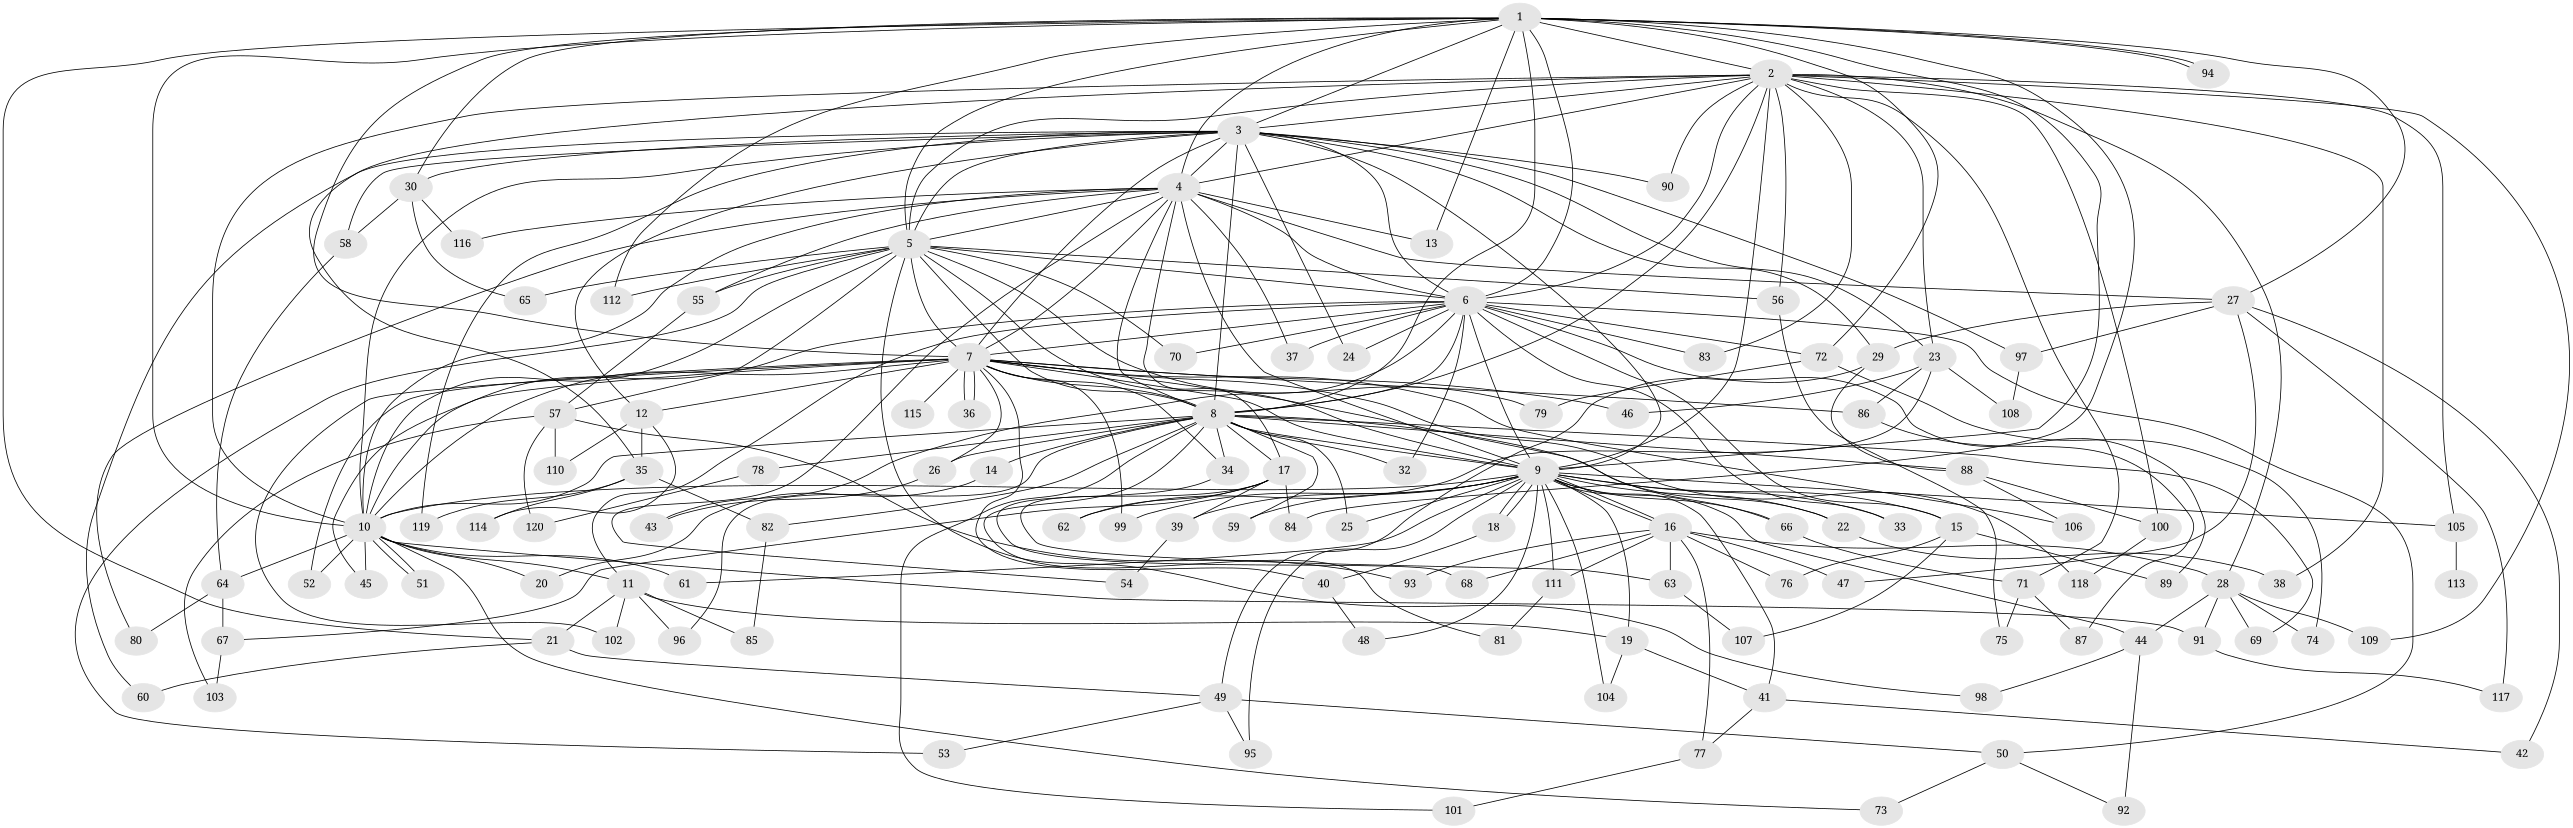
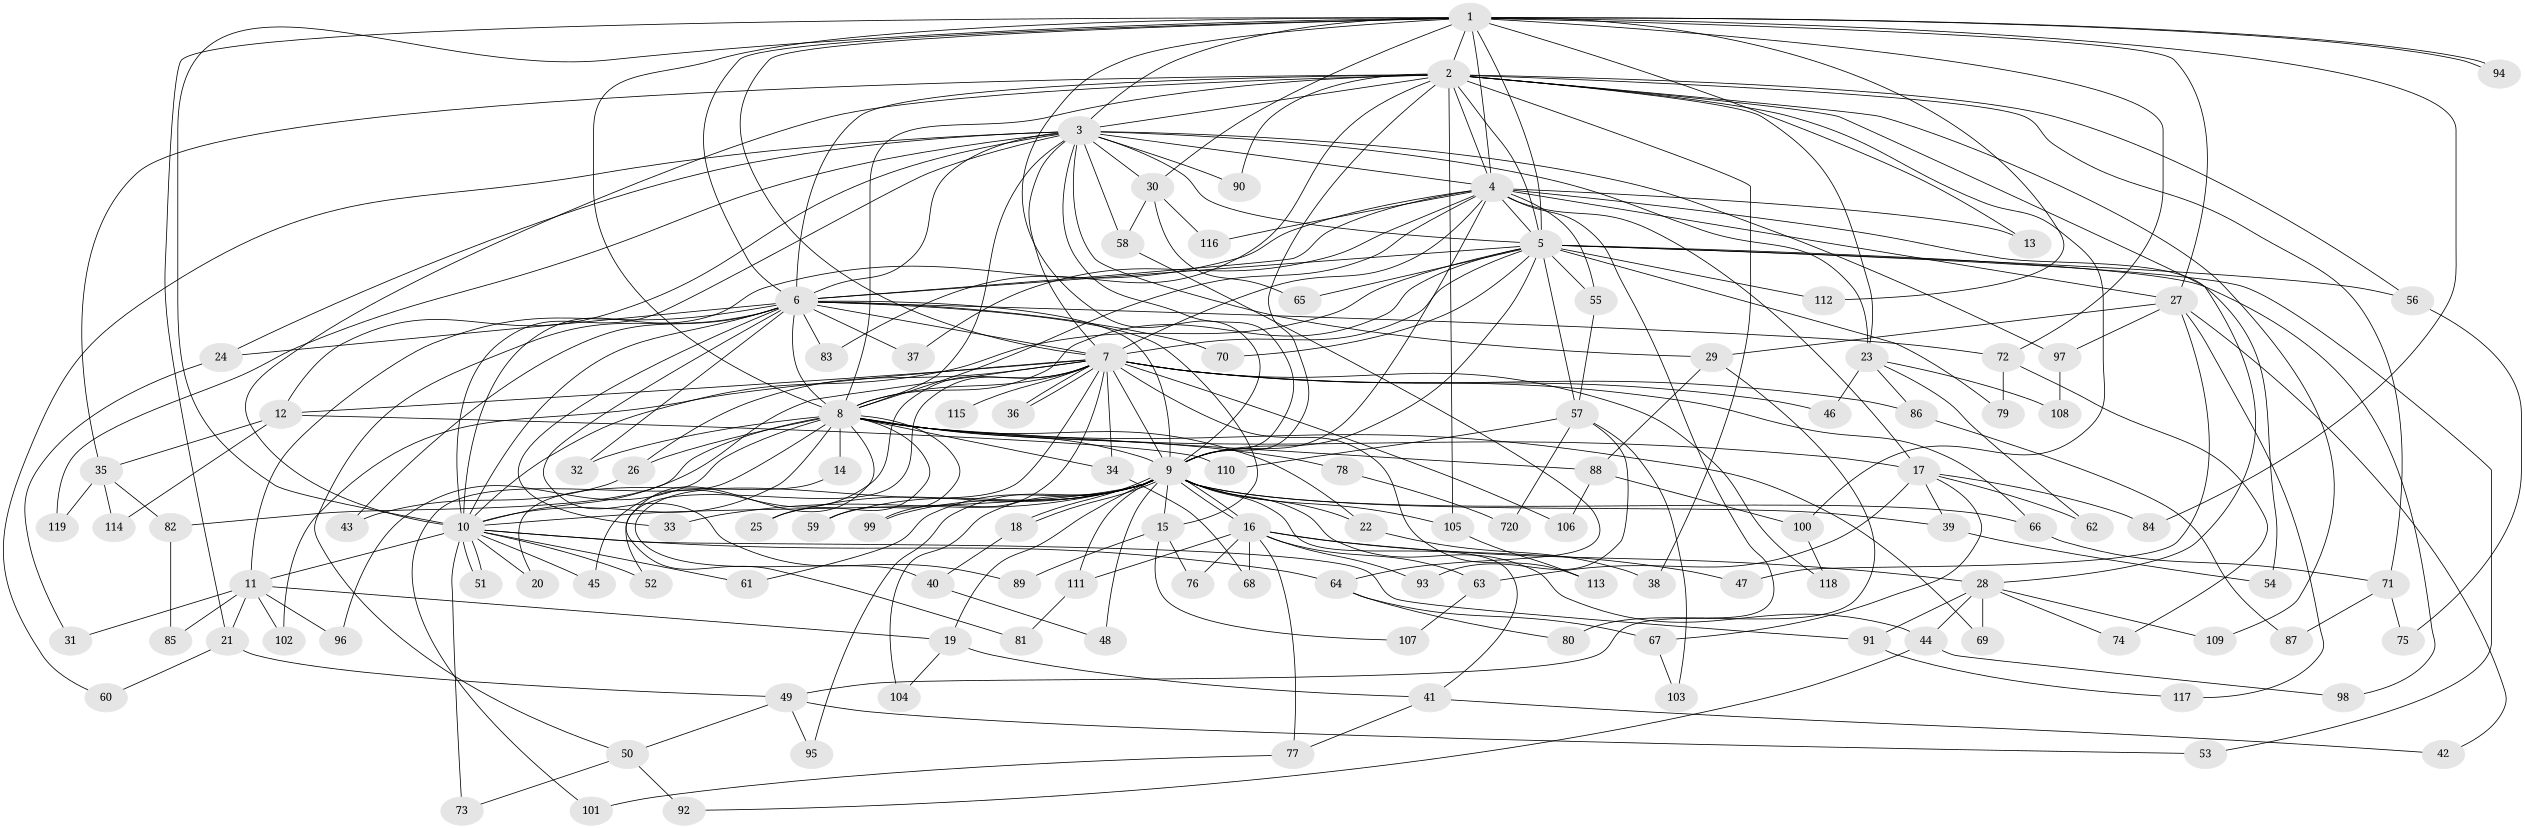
edge "7" -- "113": added
node "120": label "120" -> "720"
node "31": added
